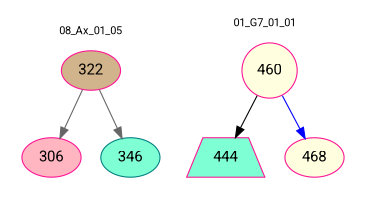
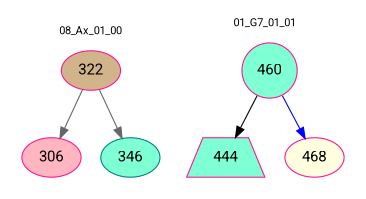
cluster "08_Ax_01_05": label "08_Ax_01_05" -> "08_Ax_01_00"
node "460": fillcolor lightyellow -> aquamarine
